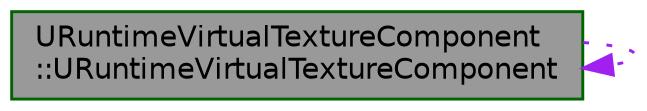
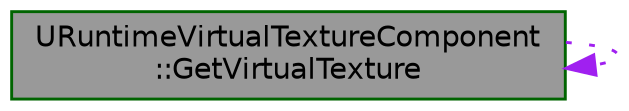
node "URuntimeVirtualTextureComponent ::URuntimeVirtualTextureComponent": label "URuntimeVirtualTextureComponent ::URuntimeVirtualTextureComponent" -> "URuntimeVirtualTextureComponent ::GetVirtualTexture"
